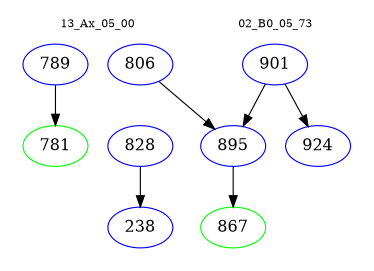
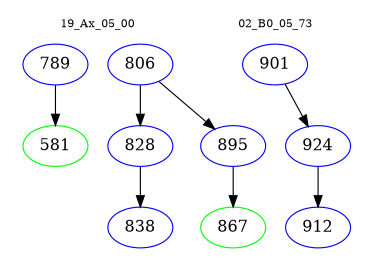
cluster "13_Ax_05_00": label "13_Ax_05_00" -> "19_Ax_05_00"
edge "806" -> "828": added
edge "901" -> "895": removed
node "781": label "781" -> "581"
node "238": label "238" -> "838"
node "912": added
